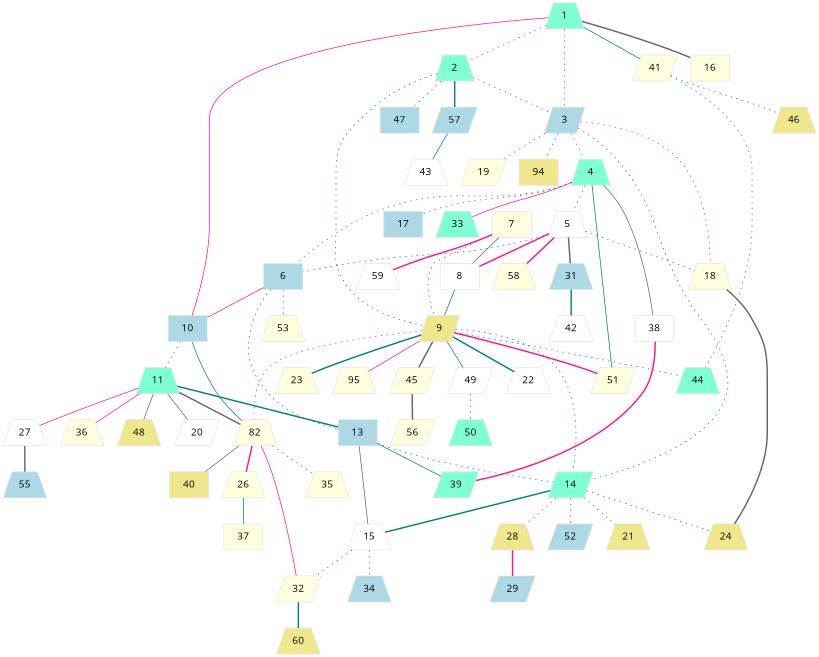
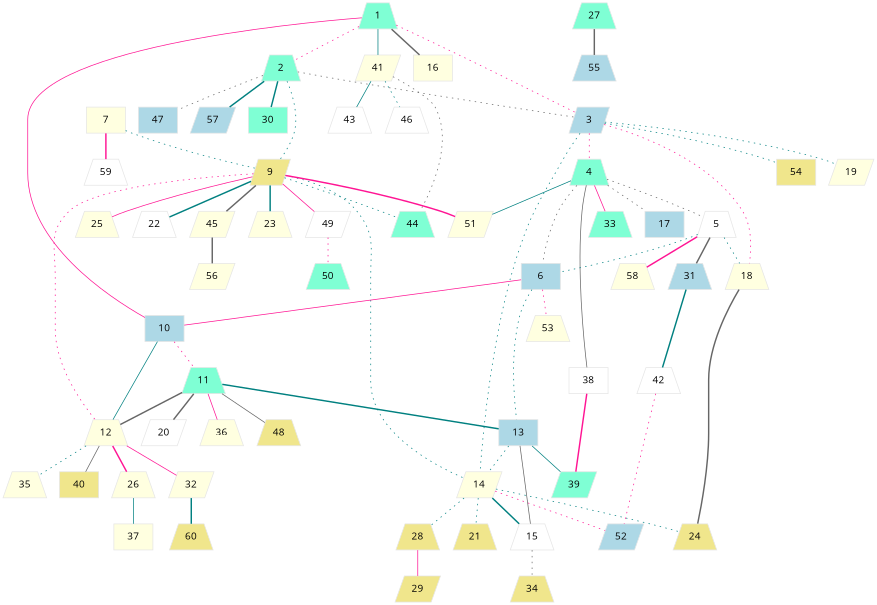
node "30": added
node "46": fillcolor khaki -> white
edge "57" -- "43": now "41" -- "43"
edge "3" -- "19": color deeppink -> teal
node "94": label "94" -> "54"
node "8": removed
edge "9" -- "49": color teal -> deeppink
node "95": label "95" -> "25"
edge "11" -- "27": removed
edge "11" -- "20": style solid -> bold
node "27": fillcolor white -> aquamarine
node "82": label "82" -> "12"
edge "42" -- "52": added
node "14": fillcolor aquamarine -> lightyellow
edge "14" -- "28": color deeppink -> teal
edge "15" -- "32": removed
edge "28" -- "29": style bold -> solid
node "34": fillcolor lightblue -> khaki
node "29": fillcolor lightblue -> khaki
